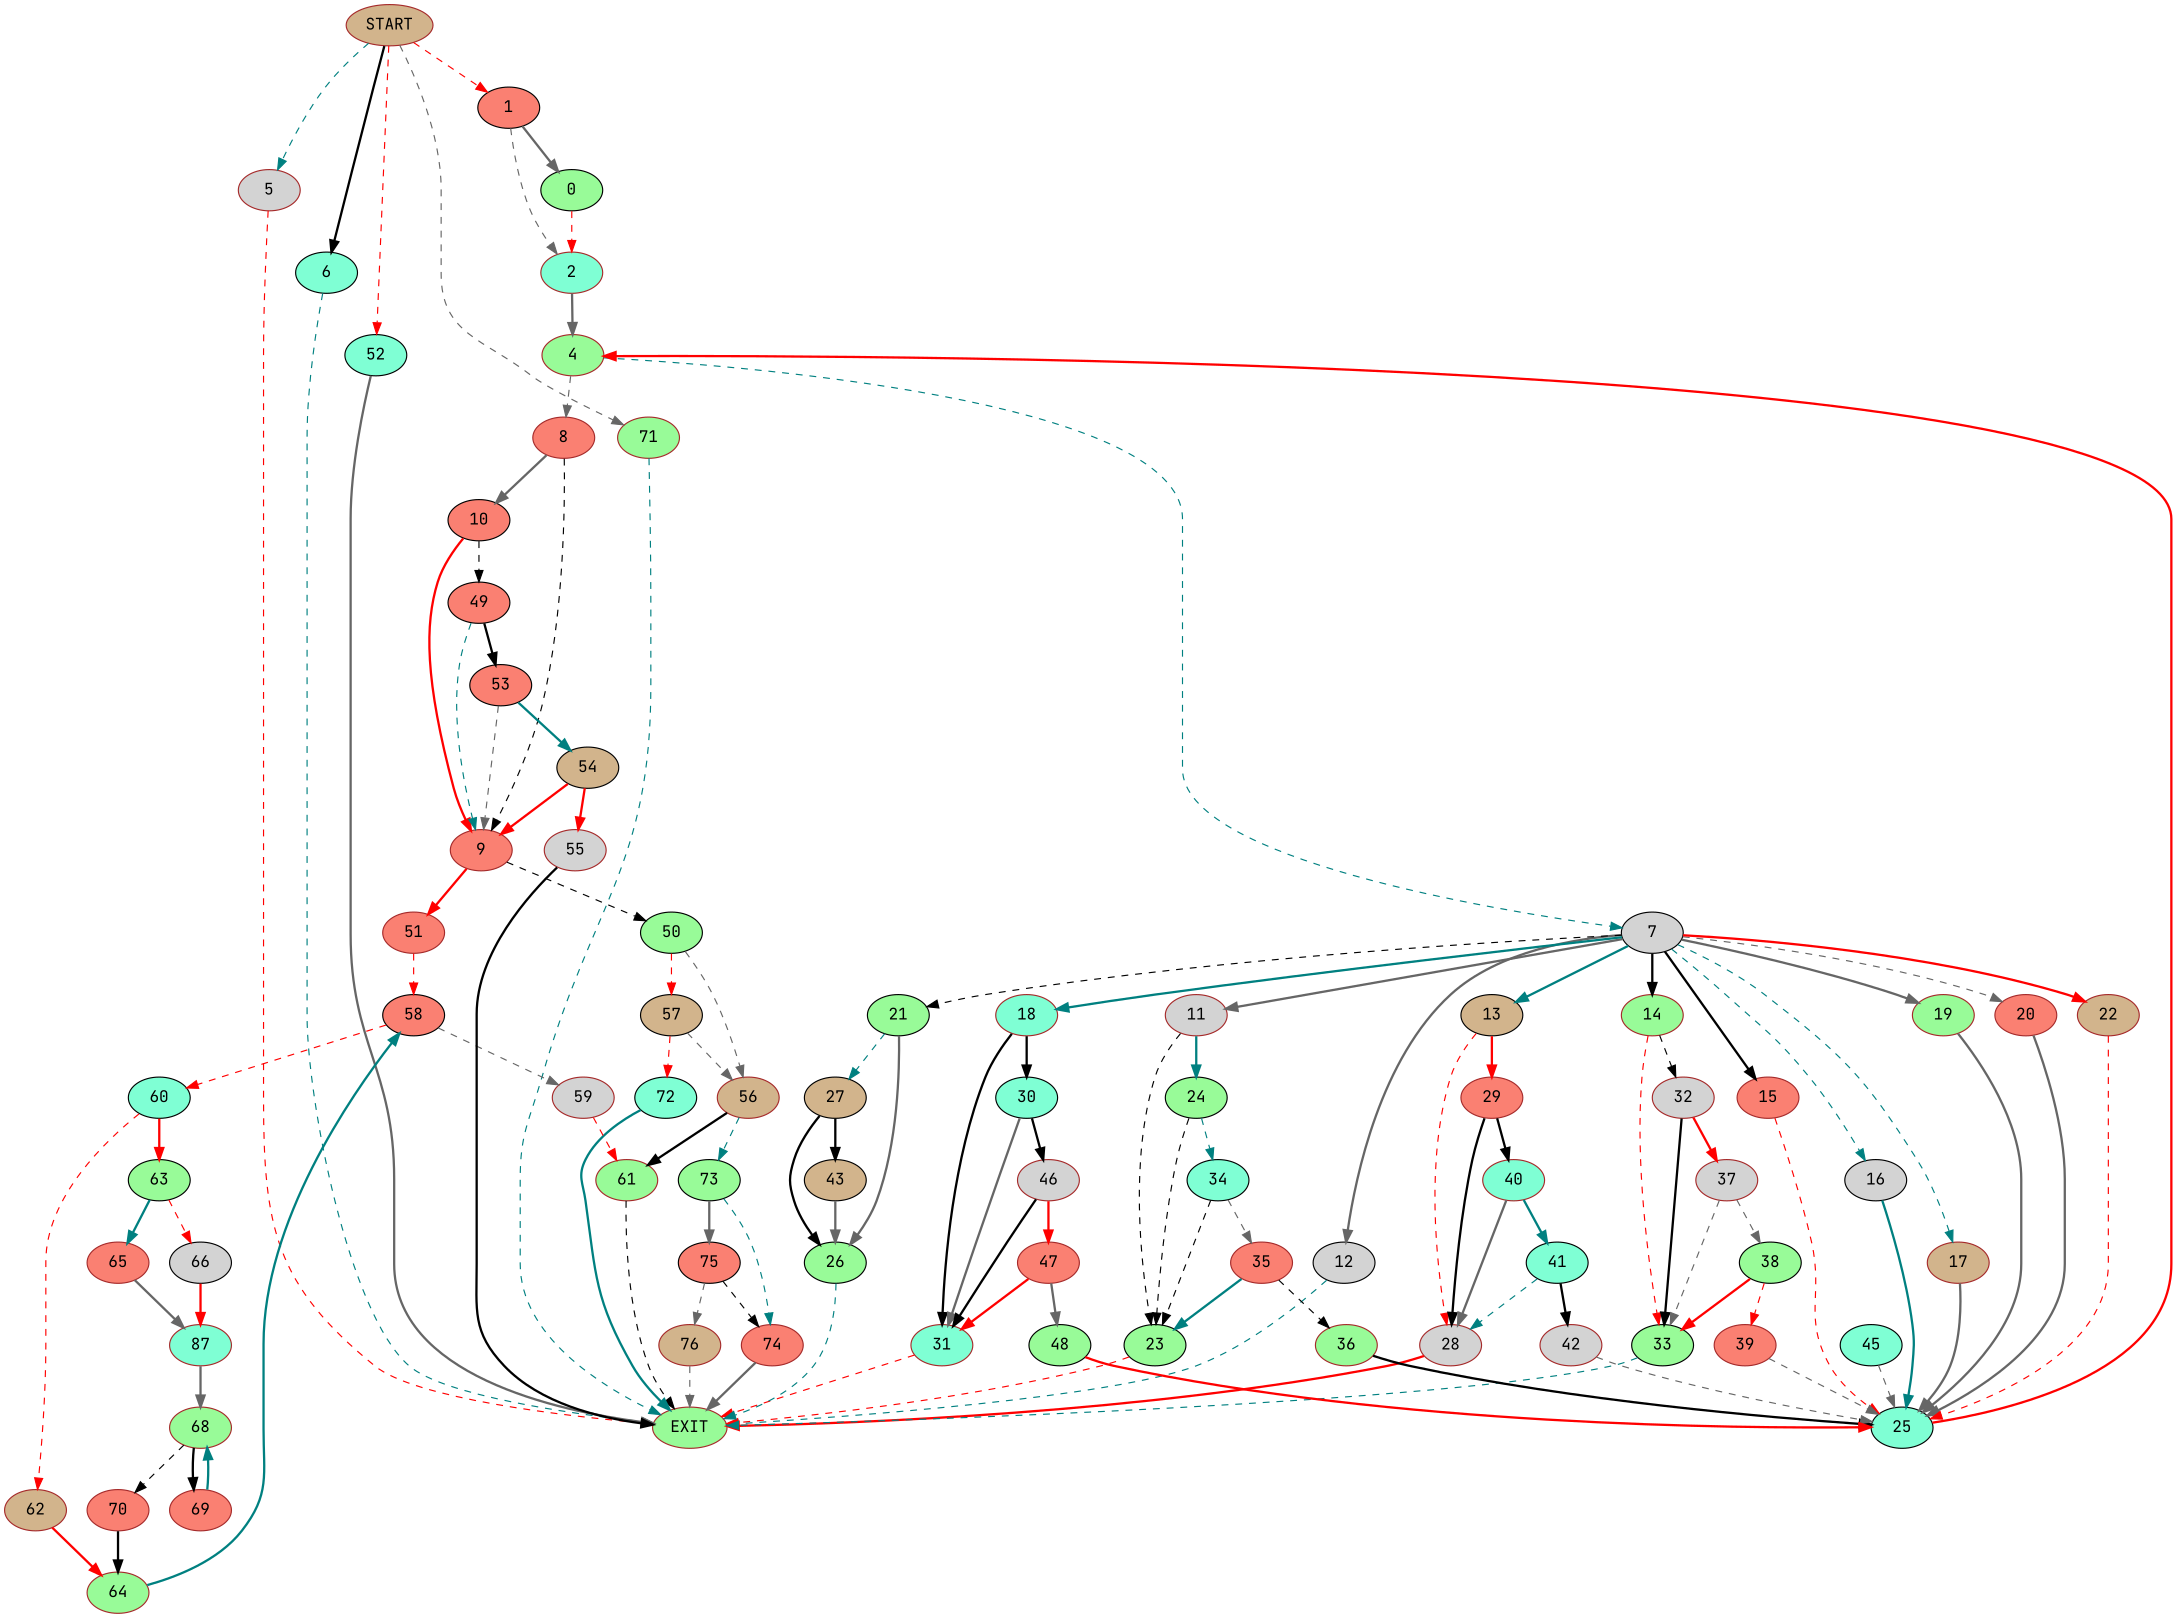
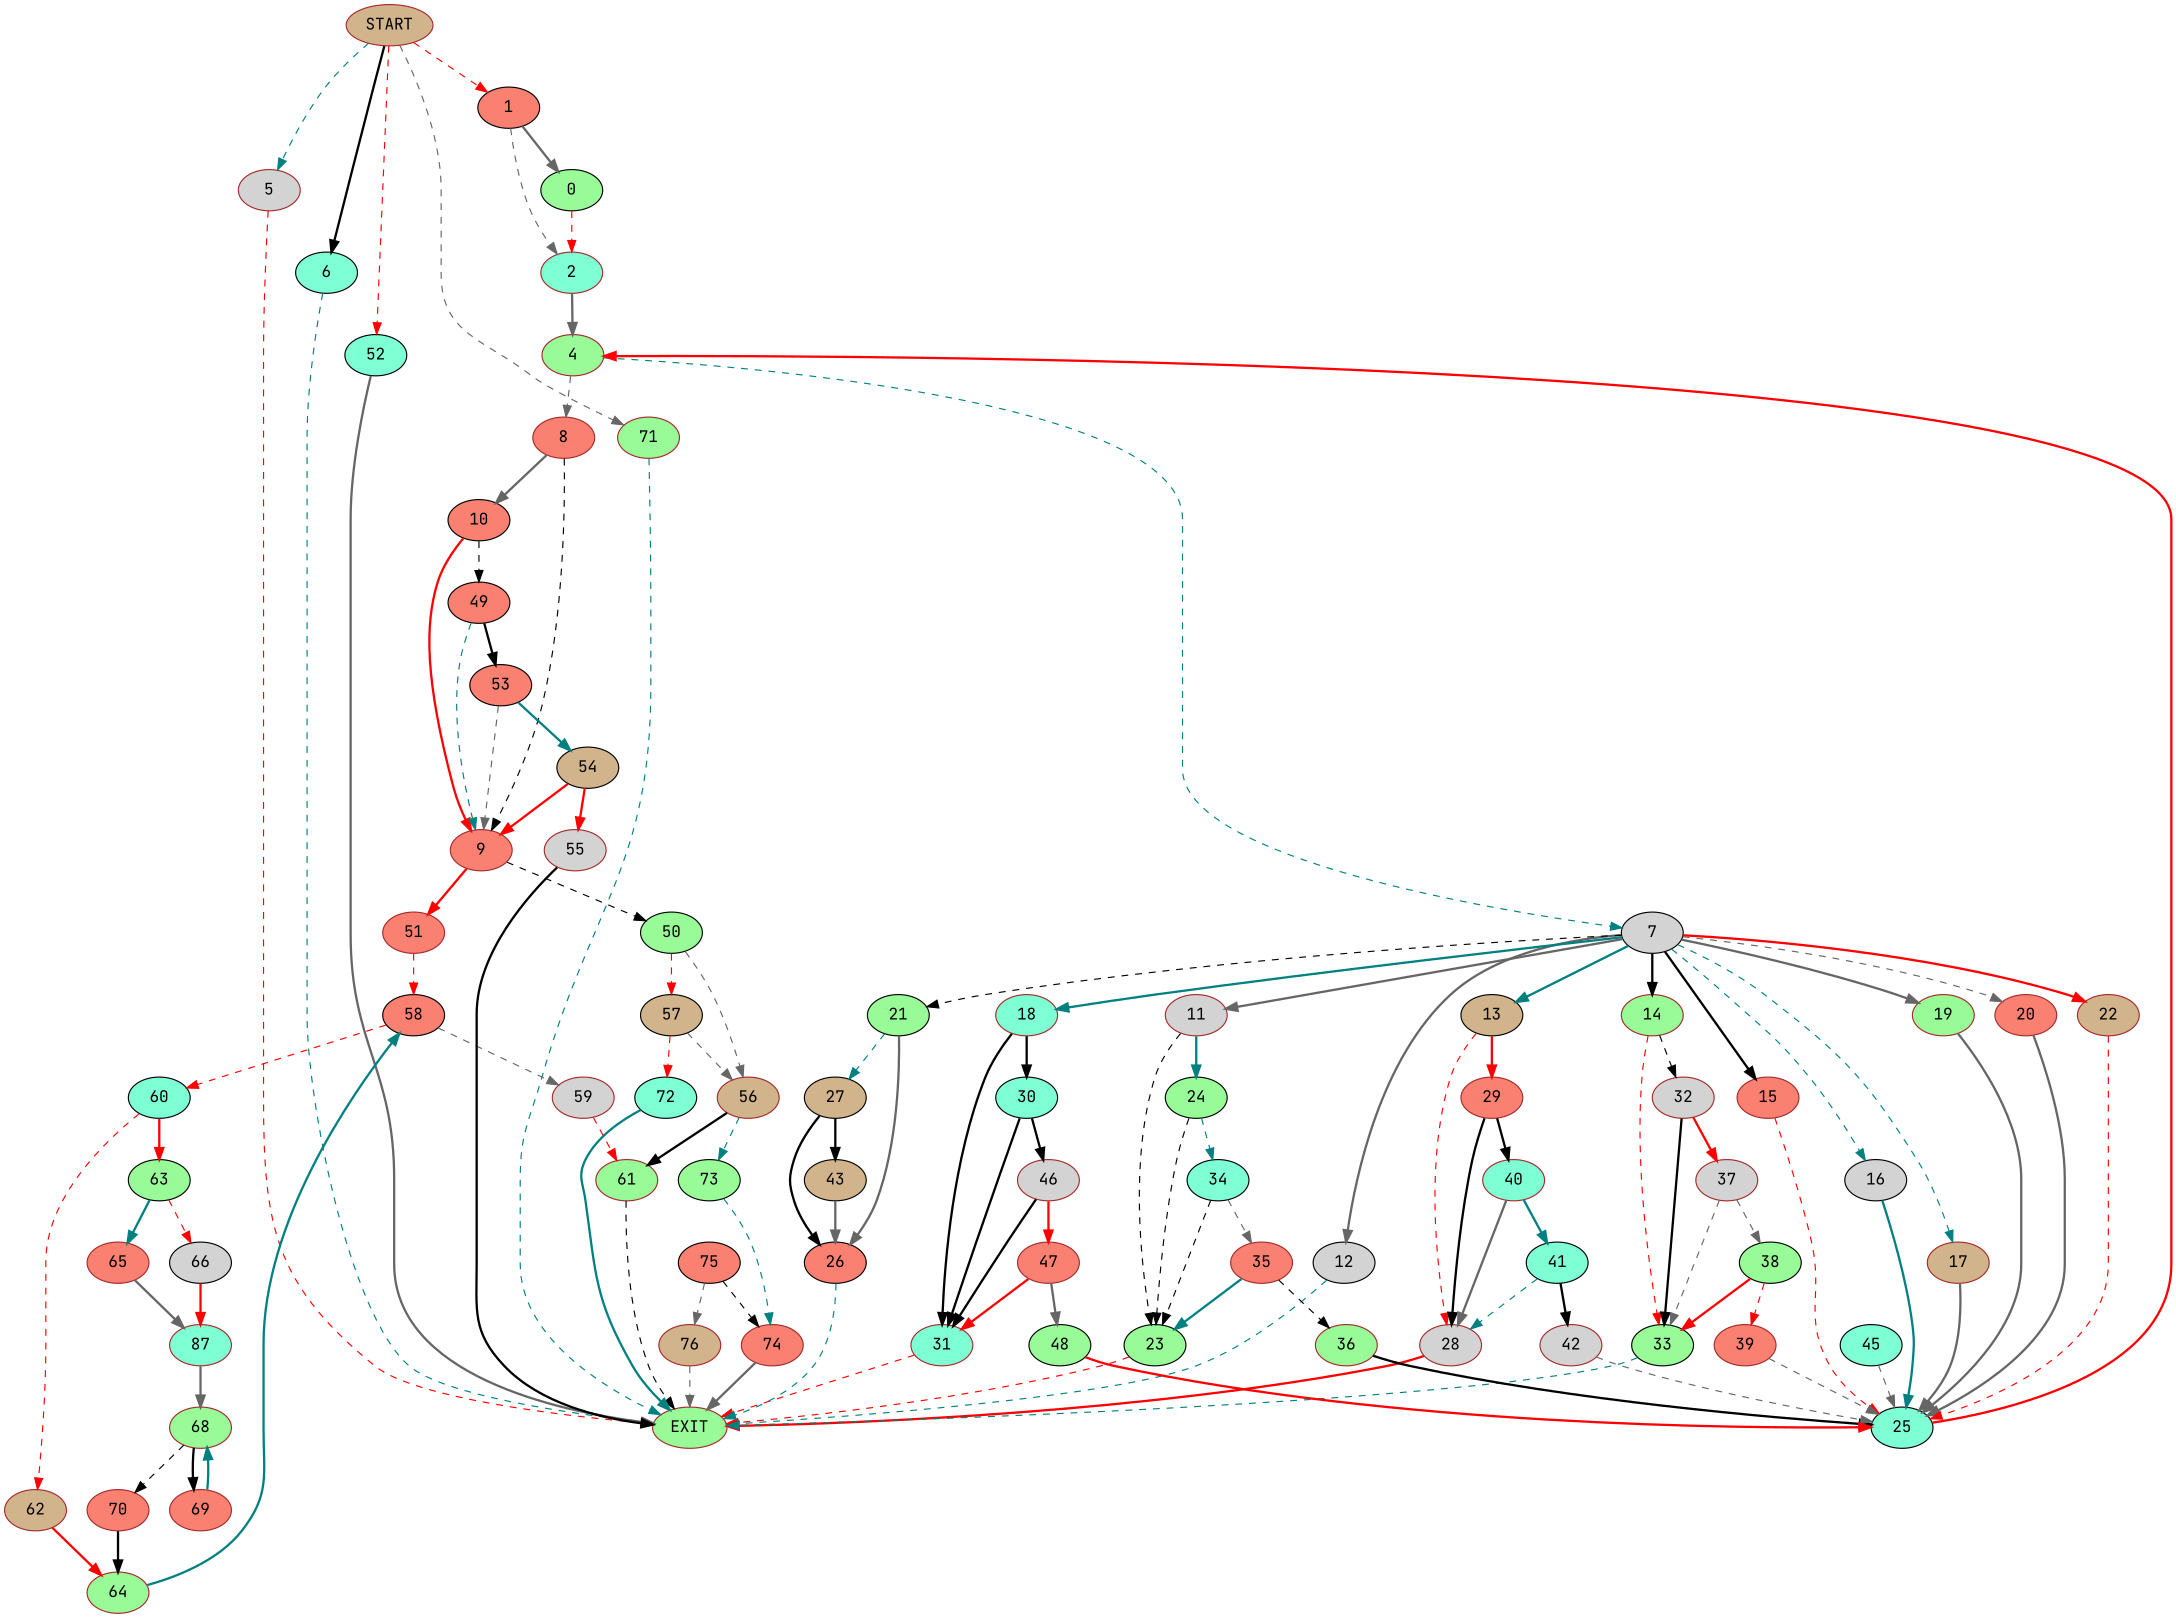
edge "73" -> "75": removed
edge "30" -> "31": color gray40 -> black
node "26": fillcolor palegreen -> salmon
